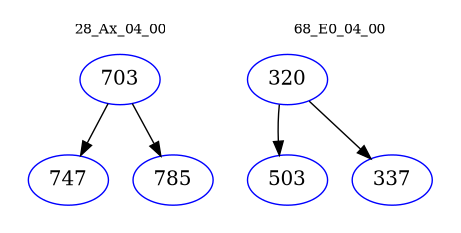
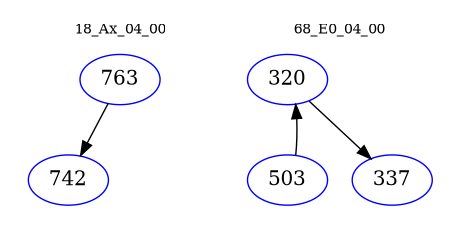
cluster "28_Ax_04_00": label "28_Ax_04_00" -> "18_Ax_04_00"
node "703": label "703" -> "763"
edge "320" -> "503": reversed
node "747": label "747" -> "742"
node "785": removed
